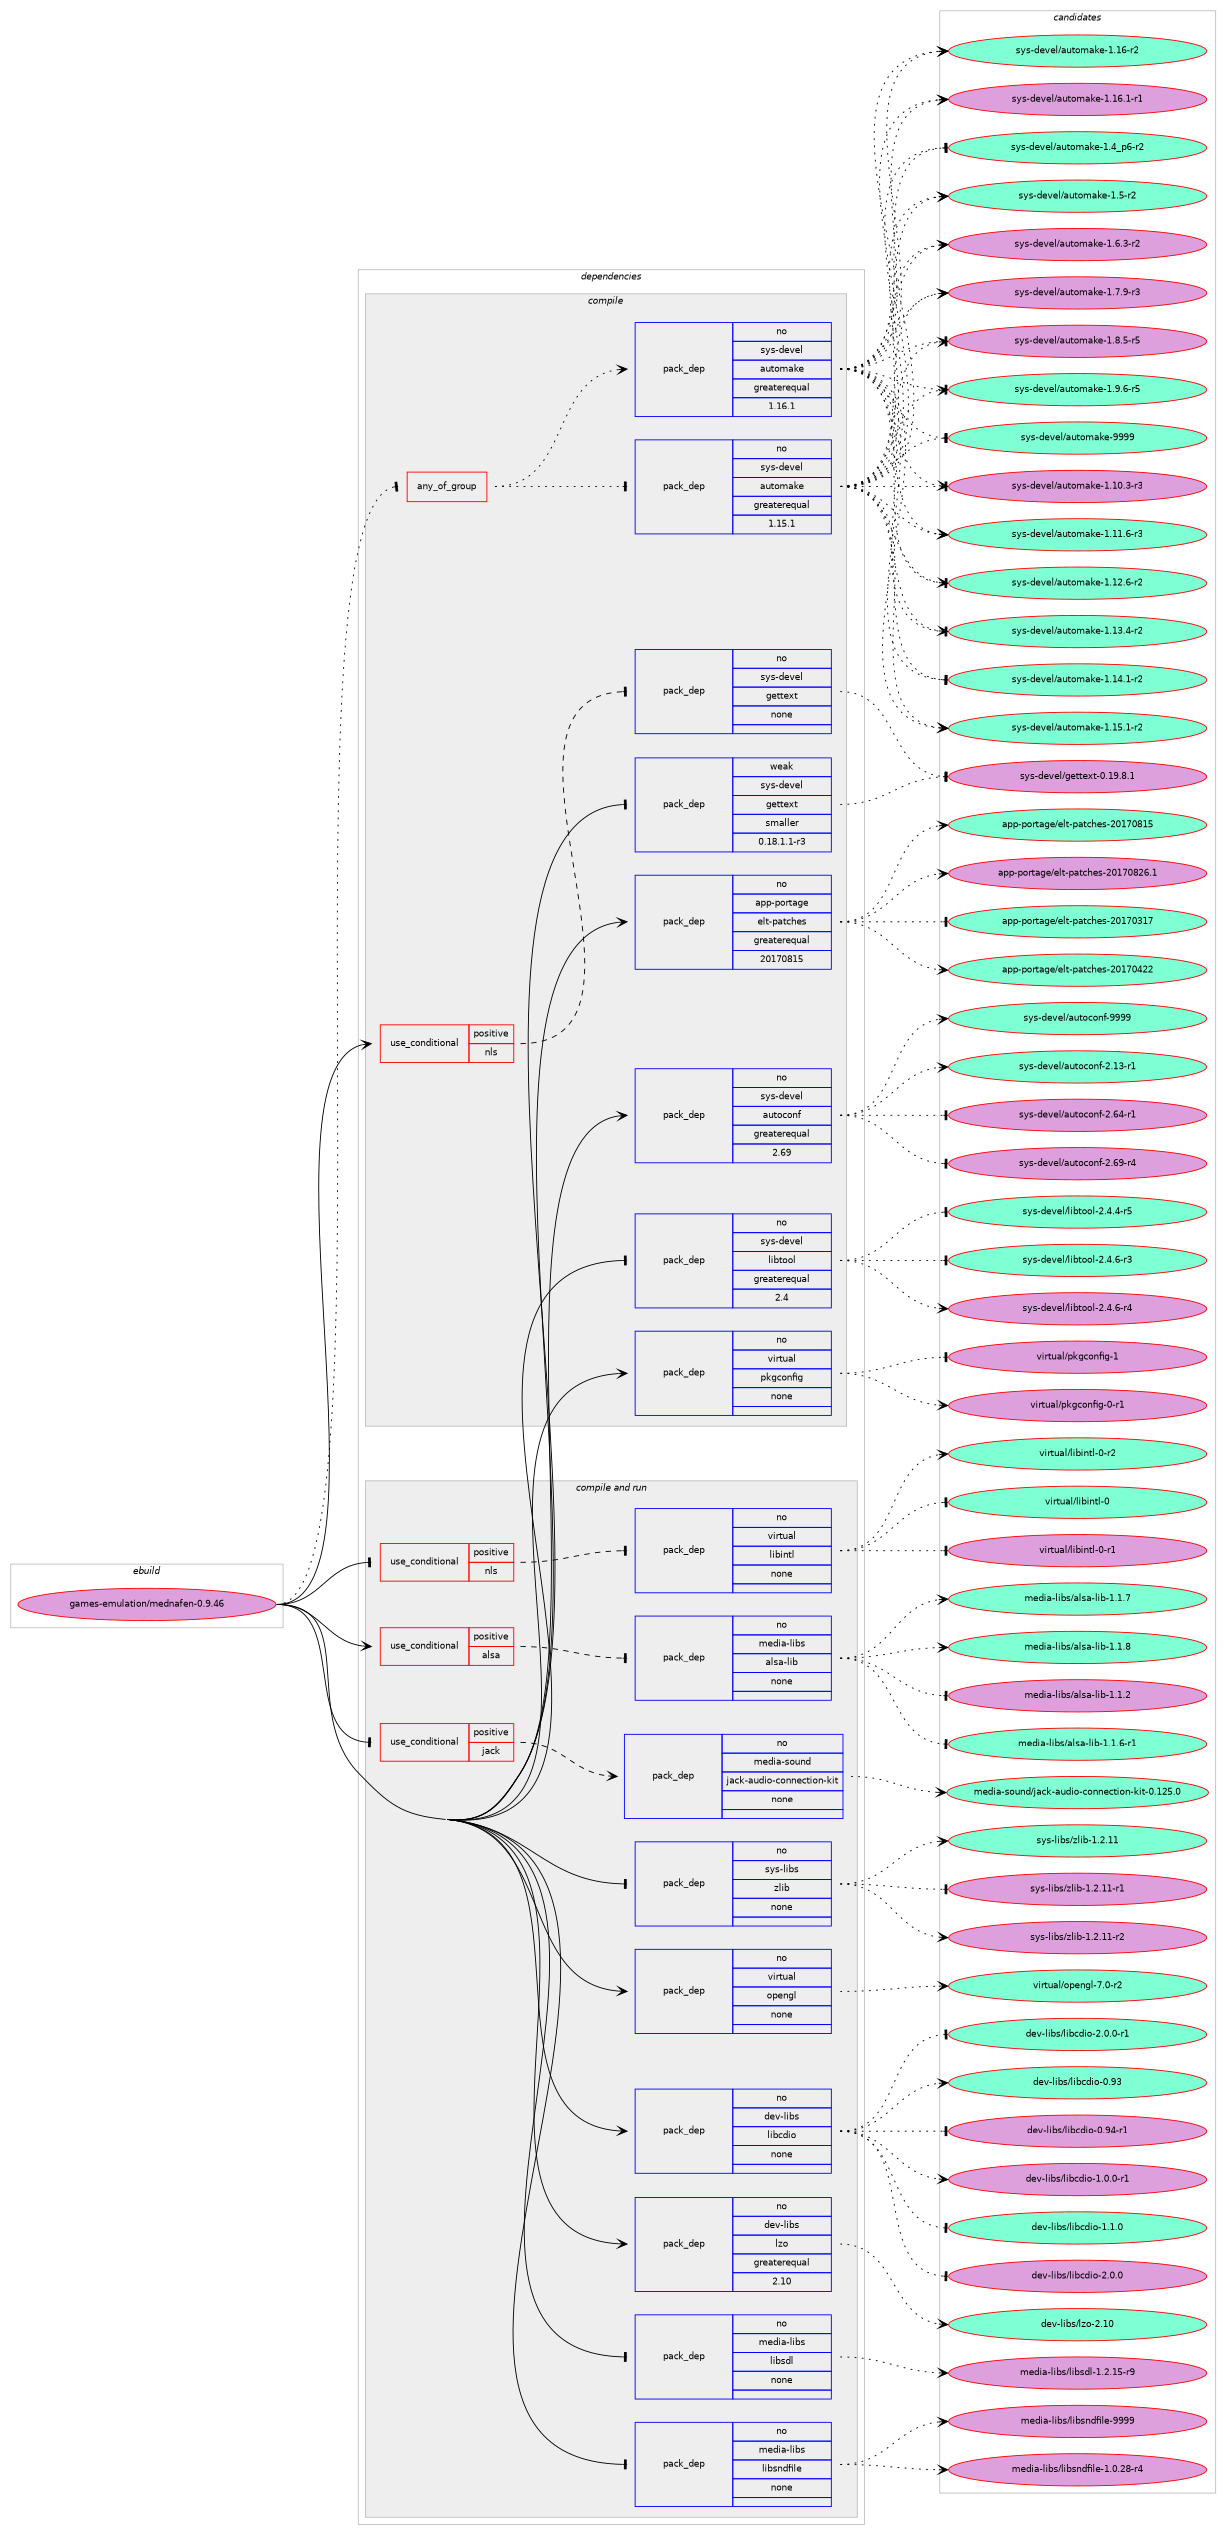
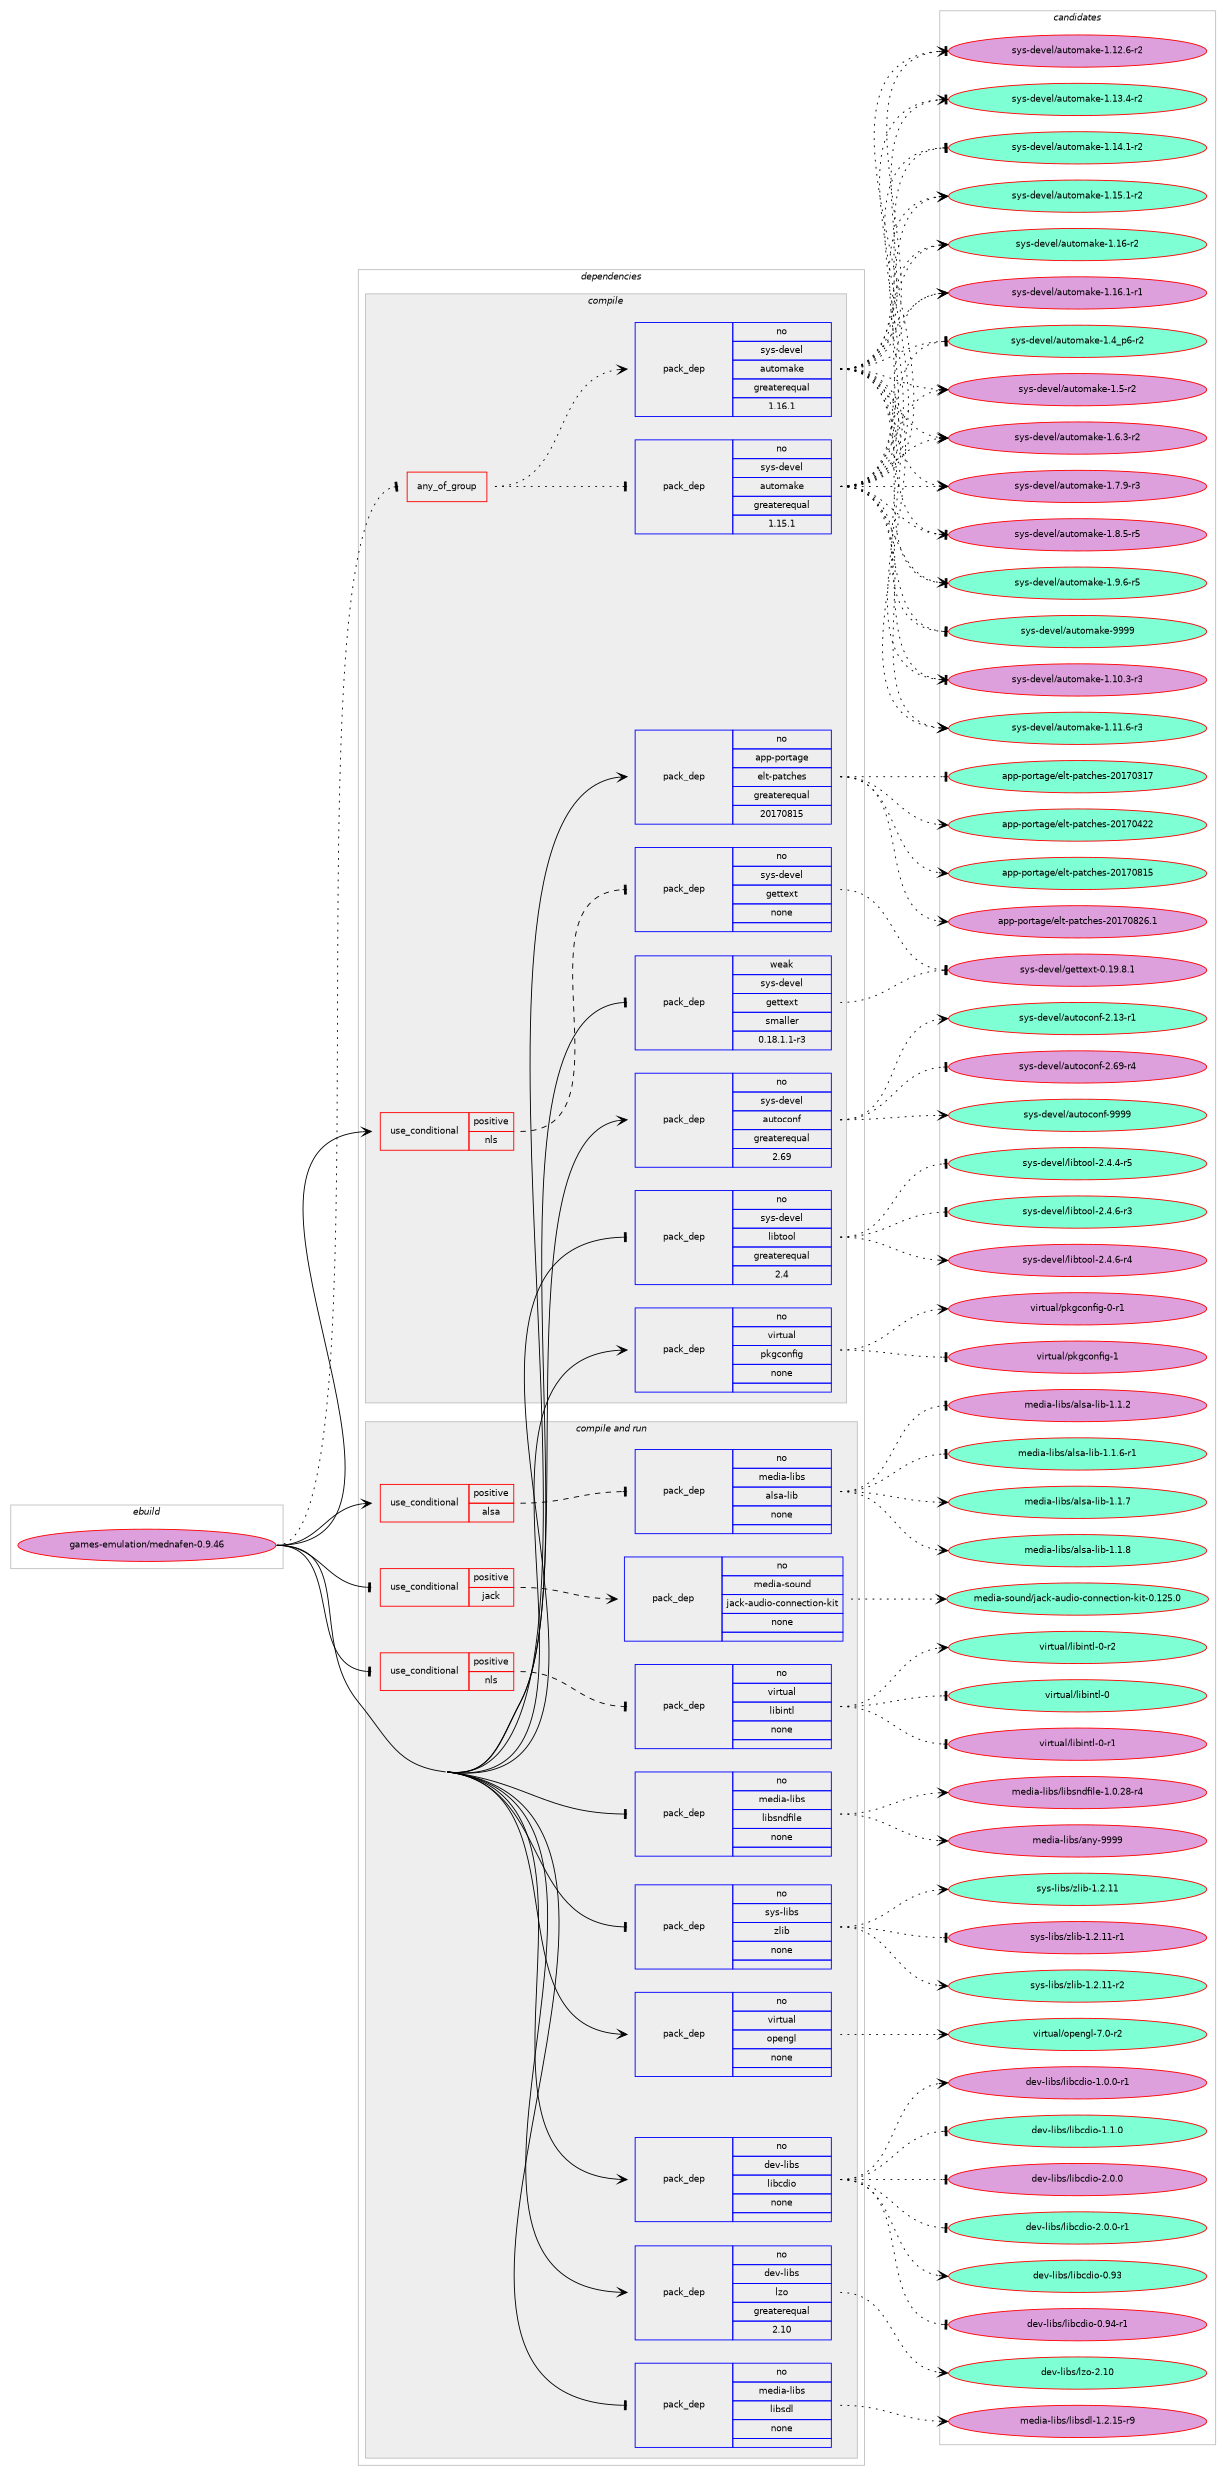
node "sys-devel/automake-1.5-r2": fillcolor aquamarine -> plum
node "sys-devel/automake-1.12.6-r2": fillcolor aquamarine -> plum
node "sys-devel/autoconf-2.64-r1": removed
node "sys-libs/zlib-1.2.11-r2": fillcolor plum -> aquamarine
node "media-libs/libsndfile-9999": label "media-libs/libsndfile-9999" -> "media-libs/any-9999"
